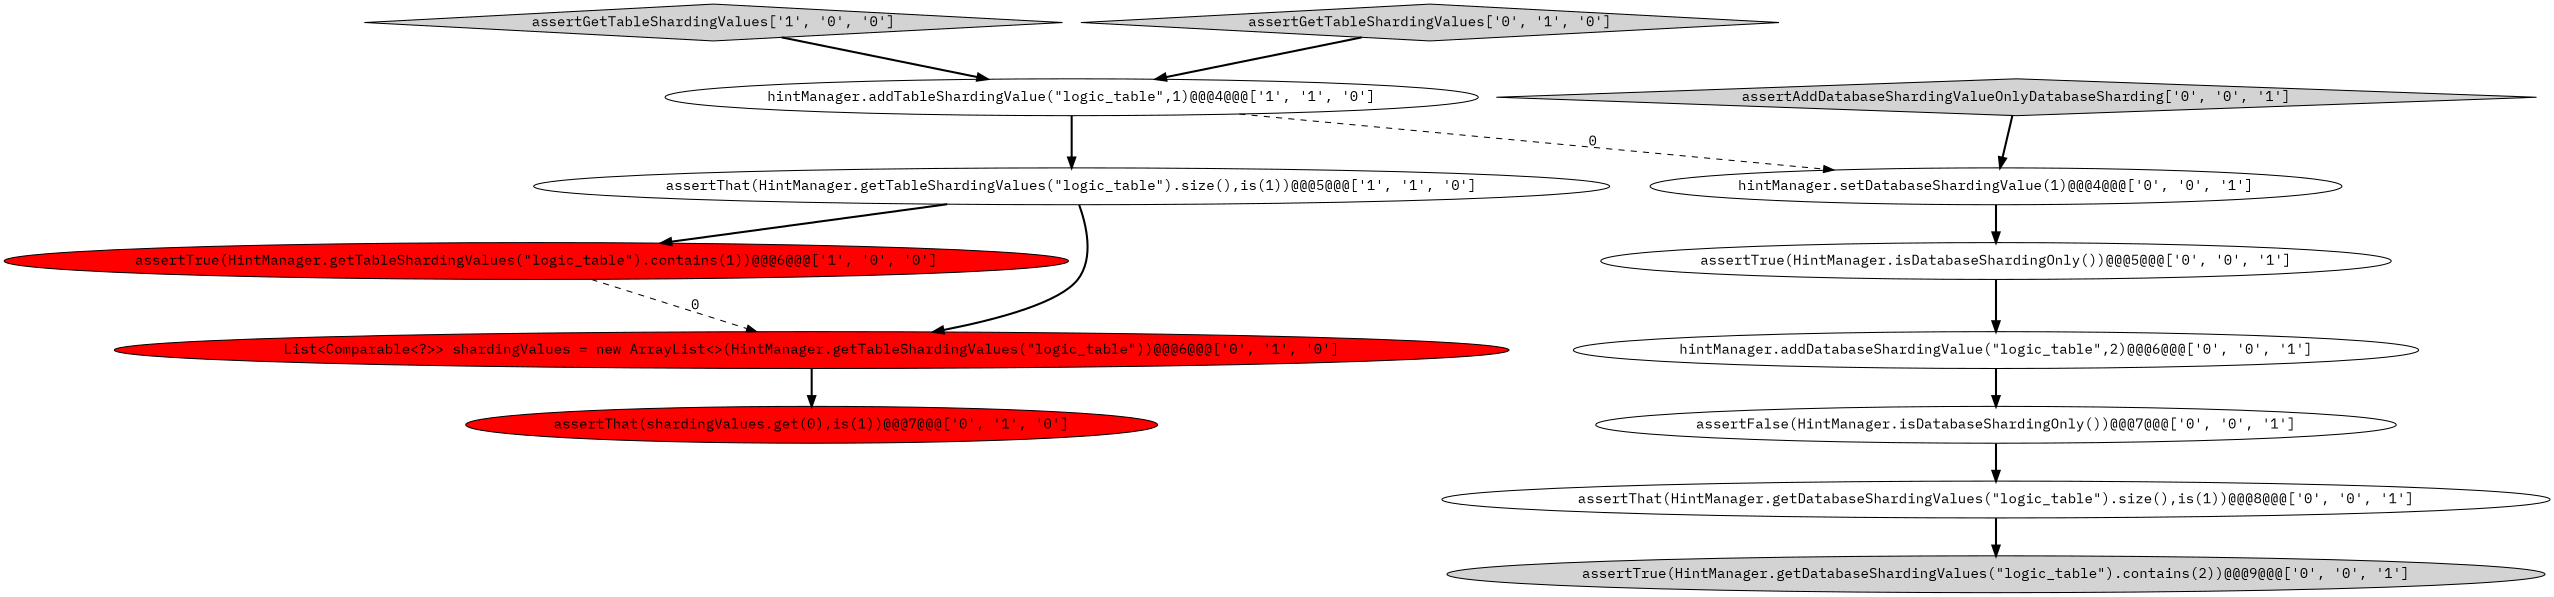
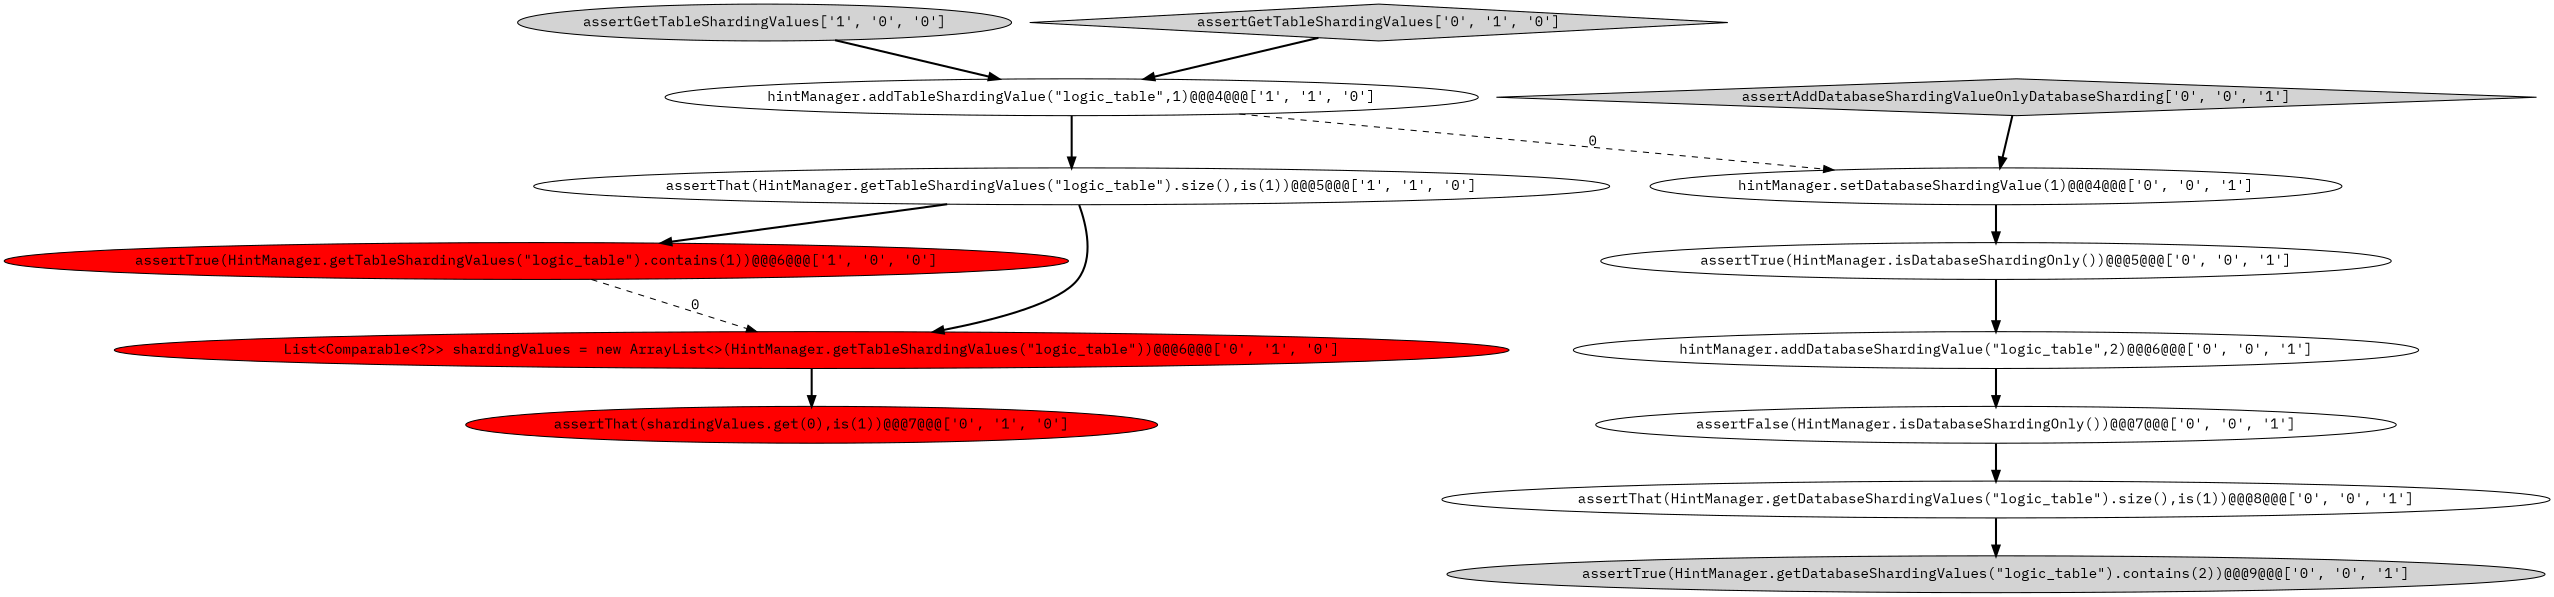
node "assertGetTableShardingValues['1', '0', '0']": shape diamond -> ellipse
